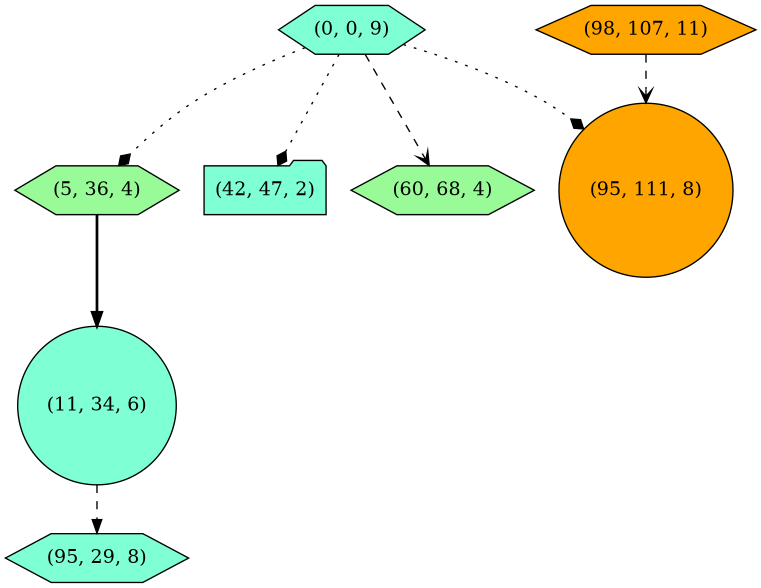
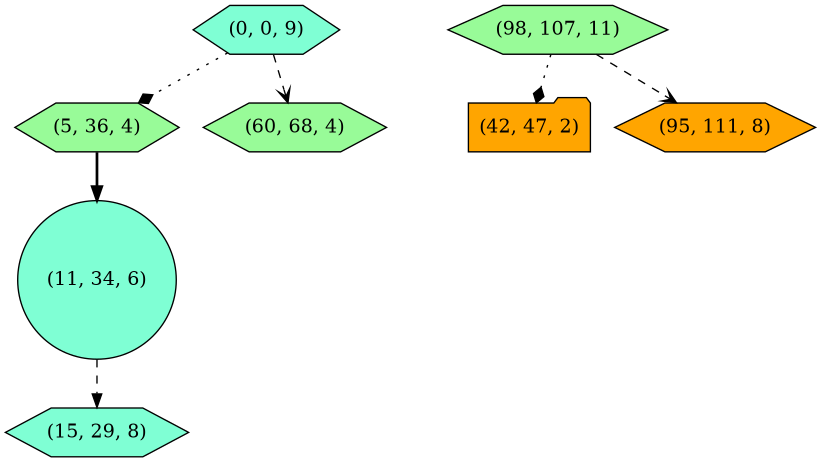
node "(98, 107, 11)": fillcolor orange -> palegreen
edge "(0, 0, 9)" -> "(95, 111, 8)": removed
edge "(0, 0, 9)" -> "(42, 47, 2)": now "(98, 107, 11)" -> "(42, 47, 2)"
node "(42, 47, 2)": fillcolor aquamarine -> orange
node "(95, 111, 8)": shape circle -> hexagon
node "(95, 29, 8)": label "(95, 29, 8)" -> "(15, 29, 8)"
